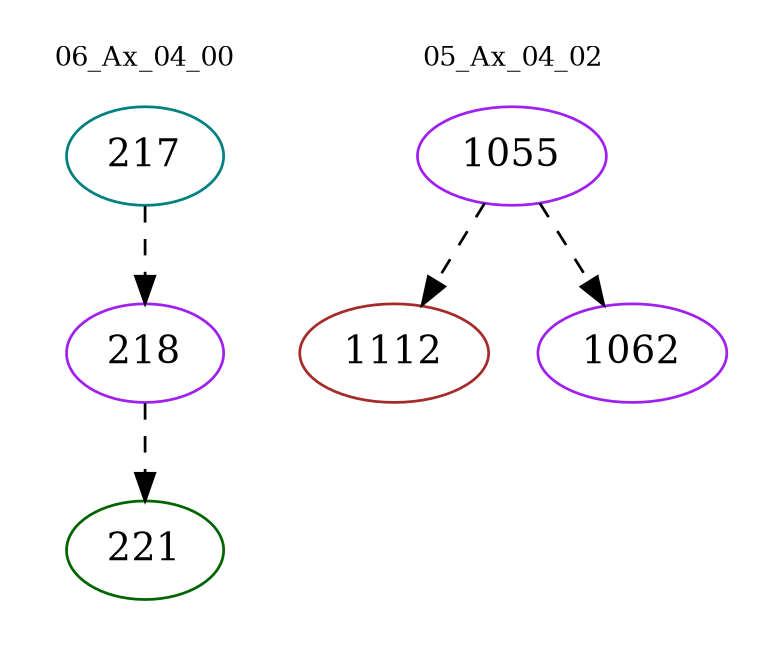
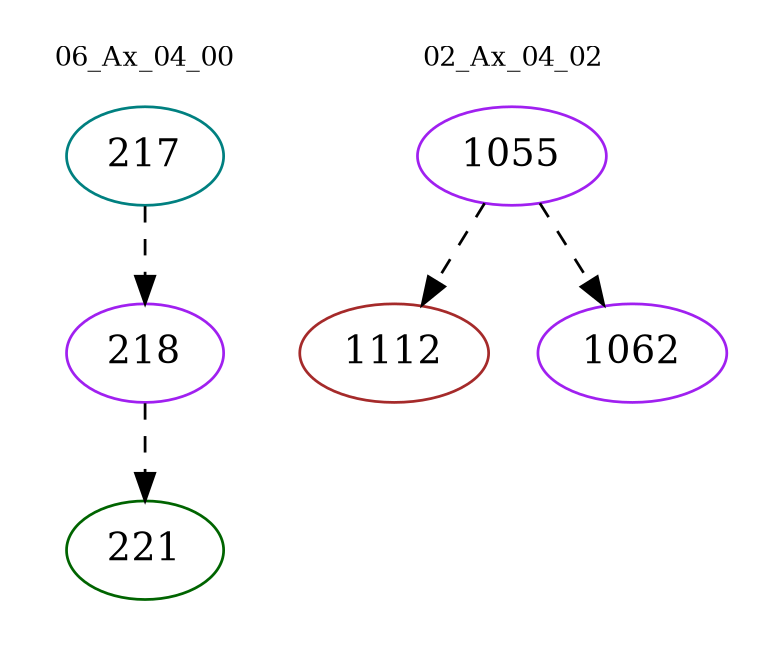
cluster "05_Ax_04_02": label "05_Ax_04_02" -> "02_Ax_04_02"
